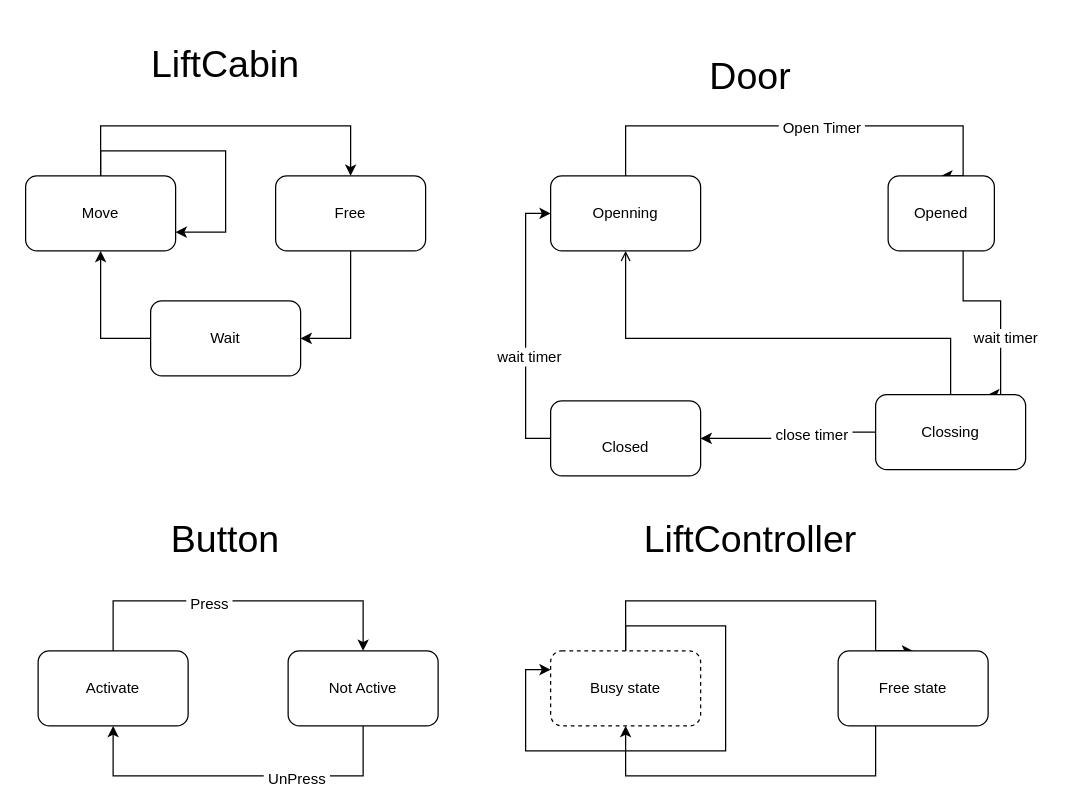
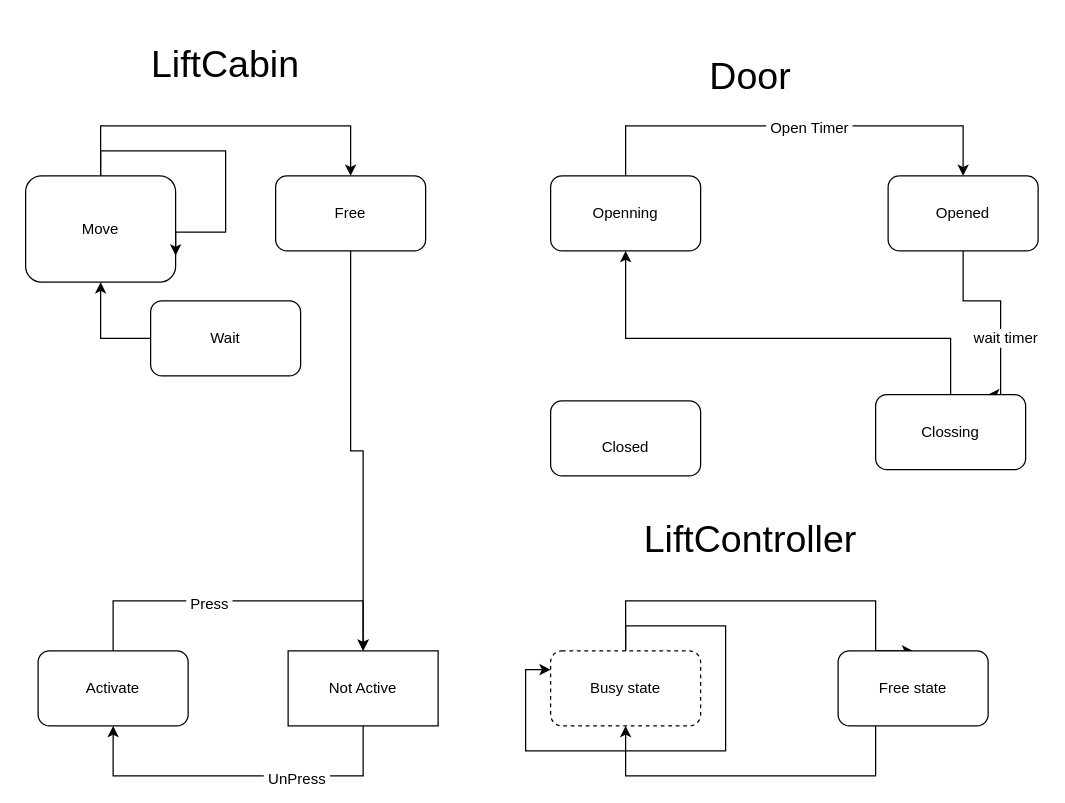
node "Move": size 150x75 -> 150x106
node "Opened": size 106x75 -> 150x75
edge "Clossing" -> "Openning": arrowhead open -> classic
edge "Closed" -> "Openning": removed, label "wait timer"
edge "Free" -> "Wait": now "Free" -> "Not Active"
edge "Clossing" -> "Closed": removed, label "close timer"
node "Button": removed
node "Not Active": shape rounded rectangle -> rectangle
